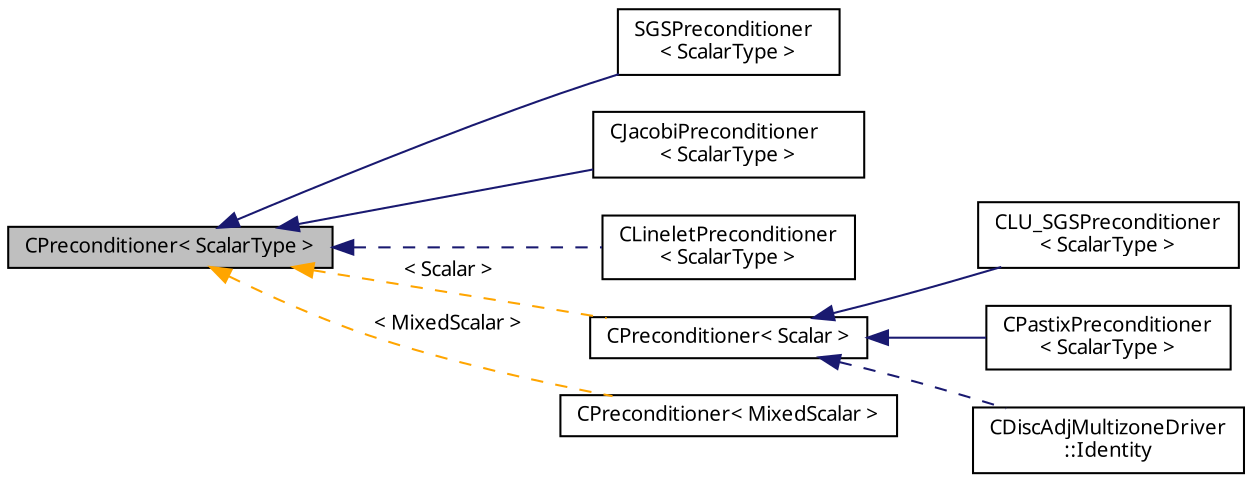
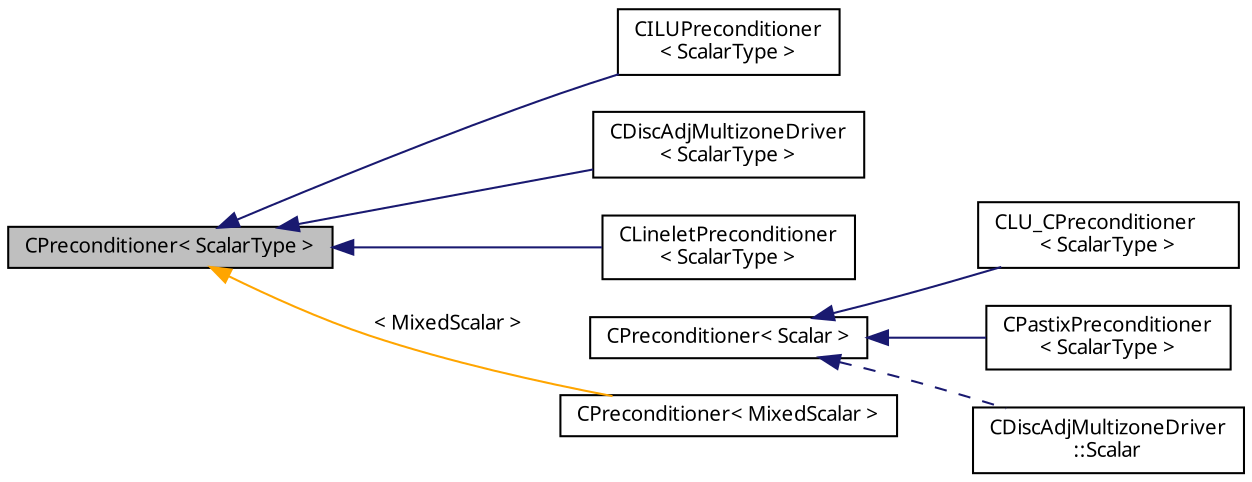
node "SGSPreconditioner < ScalarType >": label "SGSPreconditioner < ScalarType >" -> "CILUPreconditioner < ScalarType >"
node "CJacobiPreconditioner < ScalarType >": label "CJacobiPreconditioner < ScalarType >" -> "CDiscAdjMultizoneDriver < ScalarType >"
node "CLU_SGSPreconditioner < ScalarType >": label "CLU_SGSPreconditioner < ScalarType >" -> "CLU_CPreconditioner < ScalarType >"
edge "CLineletPreconditioner < ScalarType >" -> "CPreconditioner< ScalarType >": style dashed -> solid
edge "CPreconditioner< Scalar >" -> "CPreconditioner< ScalarType >": removed, label "< Scalar >"
edge "CPreconditioner< MixedScalar >" -> "CPreconditioner< ScalarType >": style dashed -> solid
node "CDiscAdjMultizoneDriver ::Identity": label "CDiscAdjMultizoneDriver ::Identity" -> "CDiscAdjMultizoneDriver ::Scalar"
